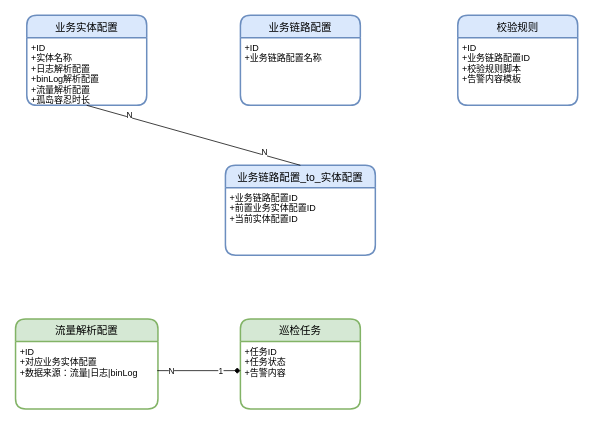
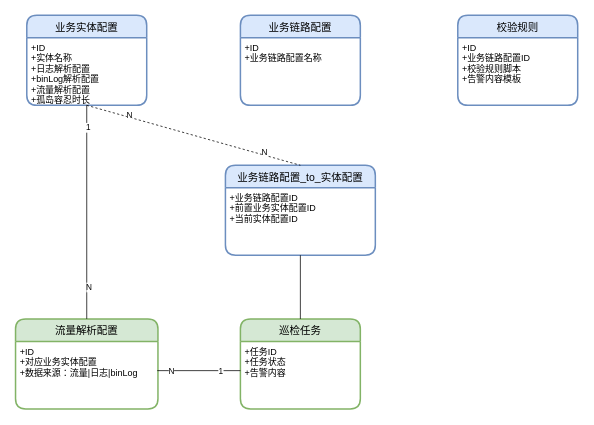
edge "+ID +实体名称 +日志解析配置 +binLog解析配置 +流量解析配置 +孤岛容忍时长" -- "业务链路配置_to_实体配置": style solid -> dashed
edge "+ID +实体名称 +日志解析配置 +binLog解析配置 +流量解析配置 +孤岛容忍时长" -- "流量解析配置": added, labels "1", "N"
edge "+业务链路配置ID +前置业务实体配置ID +当前实体配置ID" -- "巡检任务": added
edge "+ID +对应业务实体配置 +数据来源：流量|日志|binLog" -> "+任务ID +任务状态 +告警内容": arrowhead diamond -> none
